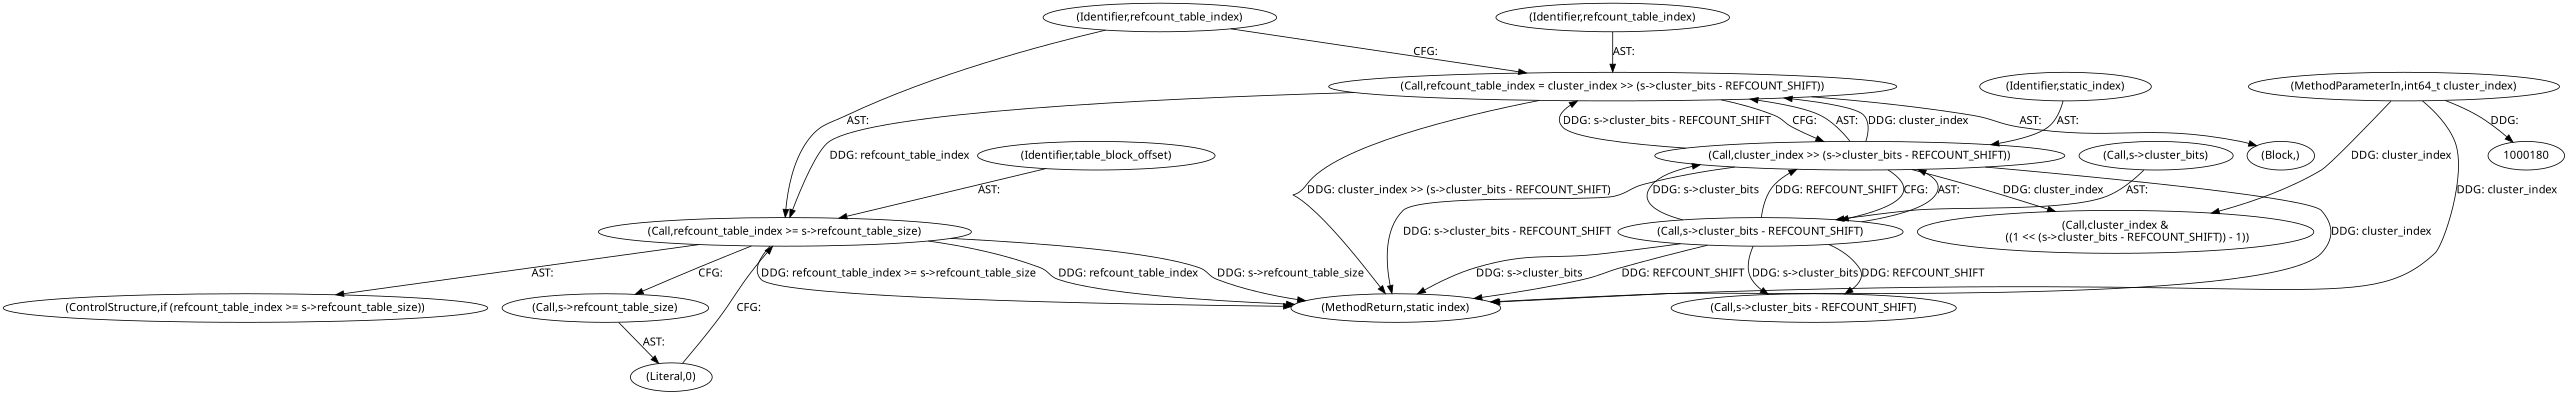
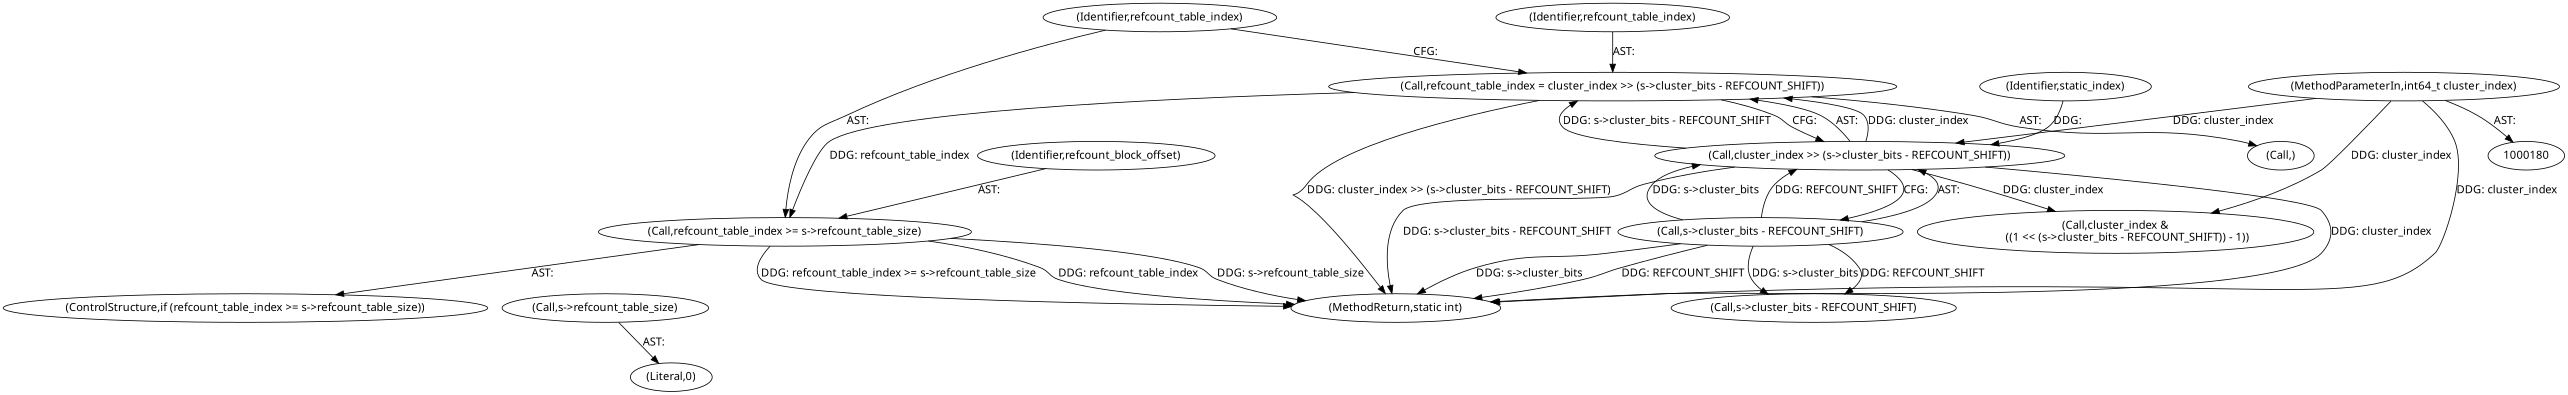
edge "(MethodParameterIn,int64_t cluster_index)" -> "(Call,cluster_index >> (s->cluster_bits - REFCOUNT_SHIFT))": added, label "DDG: cluster_index"
edge "(Identifier,static_index)" -> "(Call,cluster_index >> (s->cluster_bits - REFCOUNT_SHIFT))": label "AST: " -> "DDG: "
edge "(MethodParameterIn,int64_t cluster_index)" -> "1000180": label "DDG: " -> "AST: "
node "(Identifier,table_block_offset)": label "(Identifier,table_block_offset)" -> "(Identifier,refcount_block_offset)"
node "(Call,s->cluster_bits)": removed
node "(Block,)": label "(Block,)" -> "(Call,)"
edge "(Call,refcount_table_index >= s->refcount_table_size)" -> "(Call,s->refcount_table_size)": removed, label "CFG:"
node "(MethodReturn,static index)": label "(MethodReturn,static index)" -> "(MethodReturn,static int)"
edge "(Literal,0)" -> "(Call,refcount_table_index >= s->refcount_table_size)": removed, label "CFG:"
